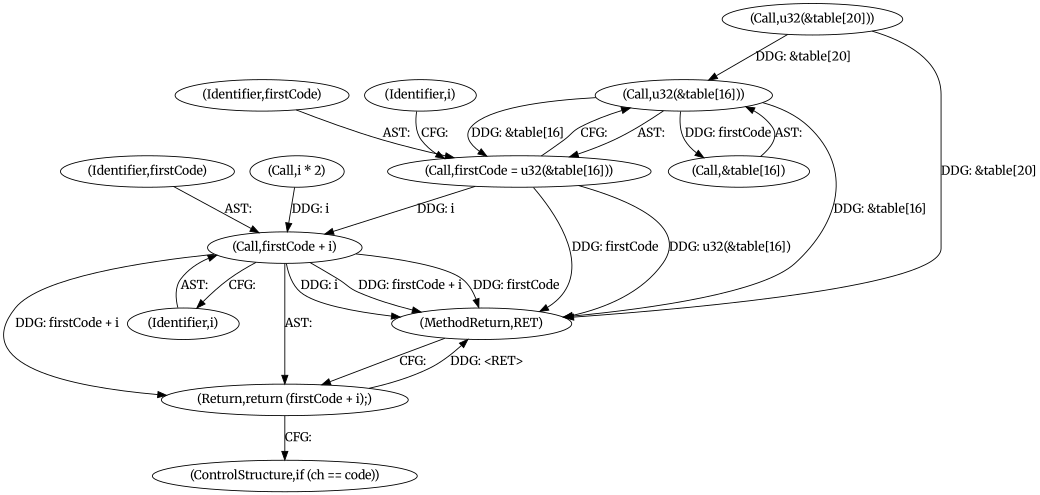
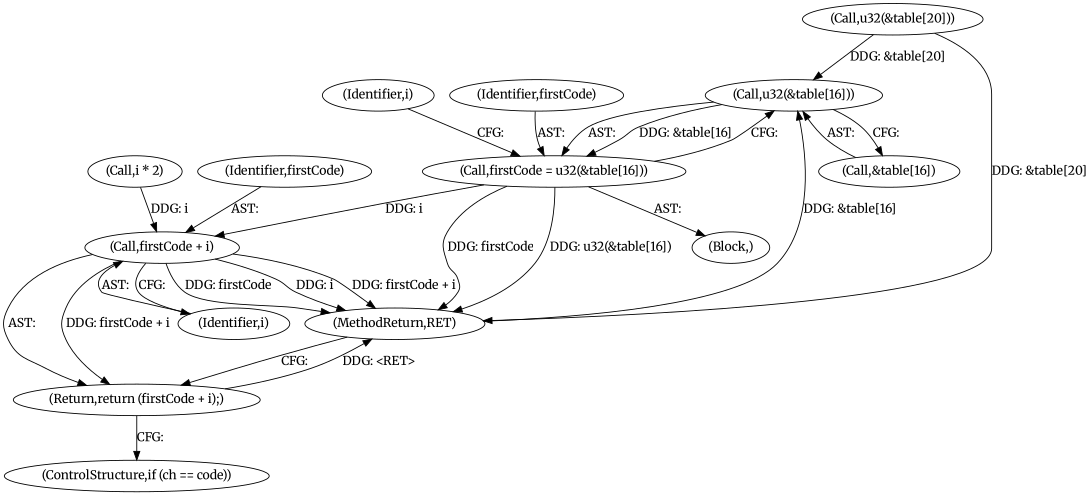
edge "(Call,u32(&table[16]))" -> "(Call,&table[16])": label "DDG: firstCode" -> "CFG: "
node "(Block,)": added
edge "(Call,u32(&table[16]))" -> "(MethodReturn,RET)": reversed
